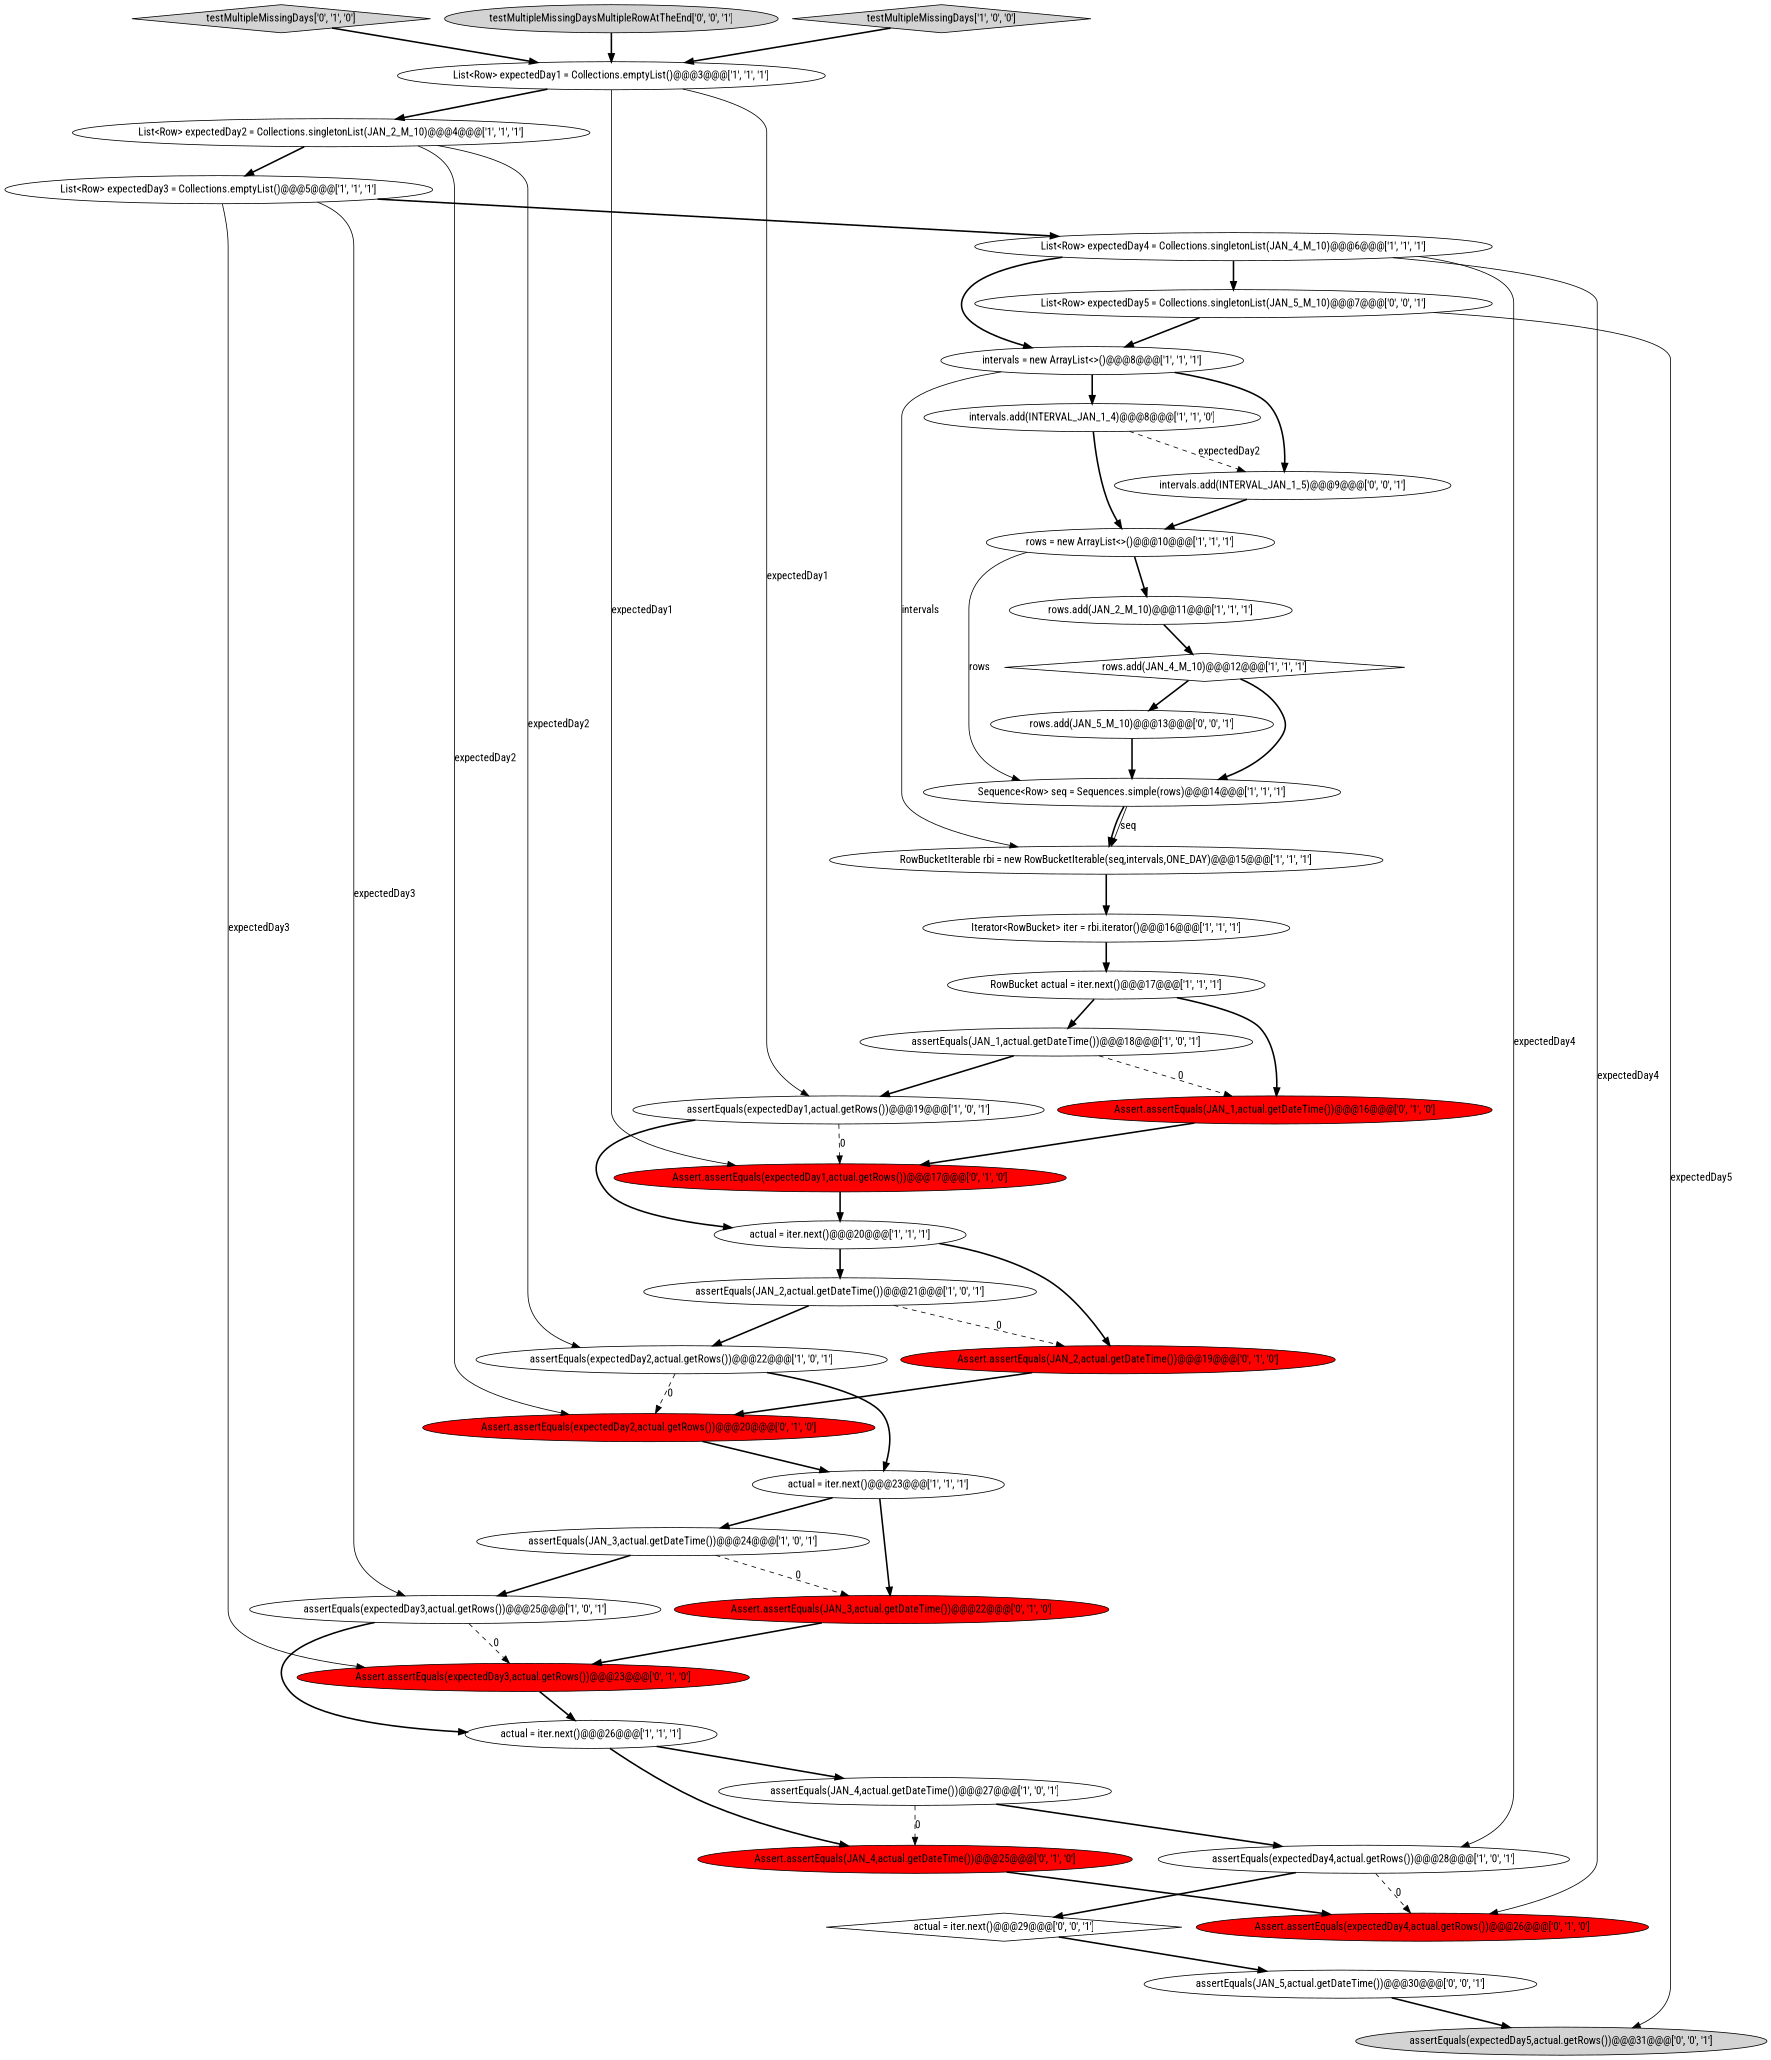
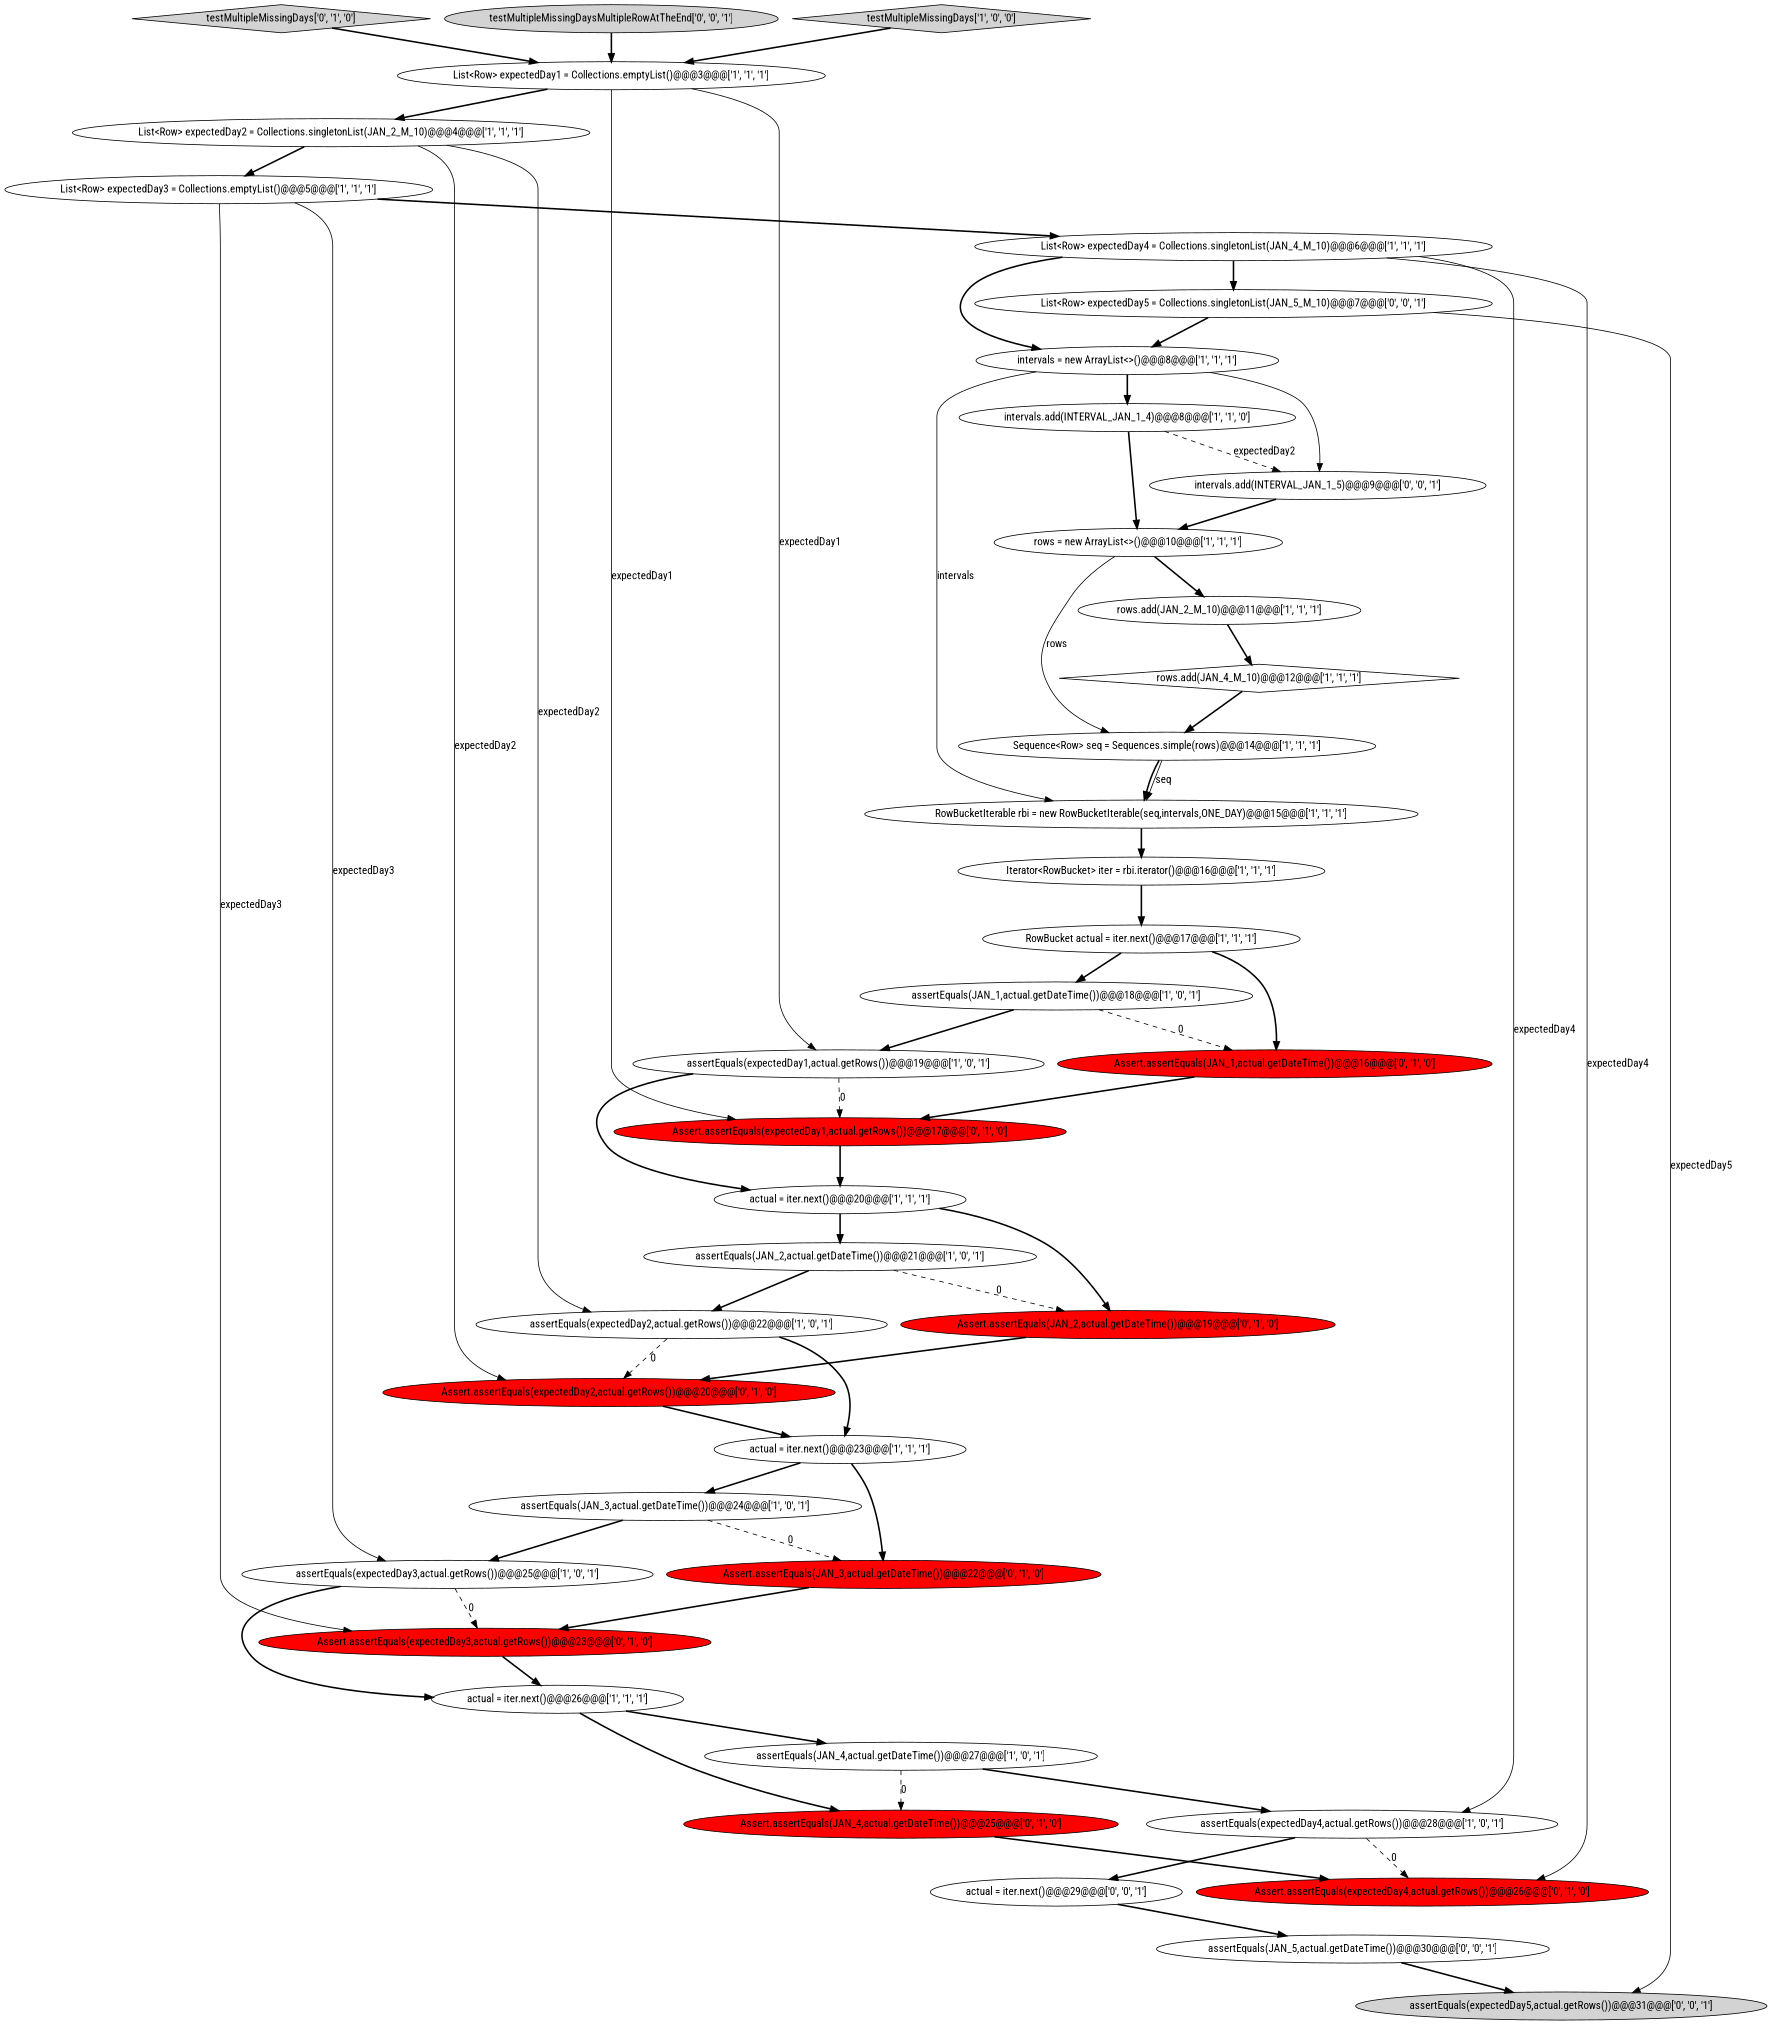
edge "intervals = new ArrayList<>()@@@8@@@['1', '1', '1']" -> "intervals.add(INTERVAL_JAN_1_5)@@@9@@@['0', '0', '1']": style bold -> solid
node "rows.add(JAN_5_M_10)@@@13@@@['0', '0', '1']": removed
node "actual = iter.next()@@@29@@@['0', '0', '1']": shape diamond -> ellipse
